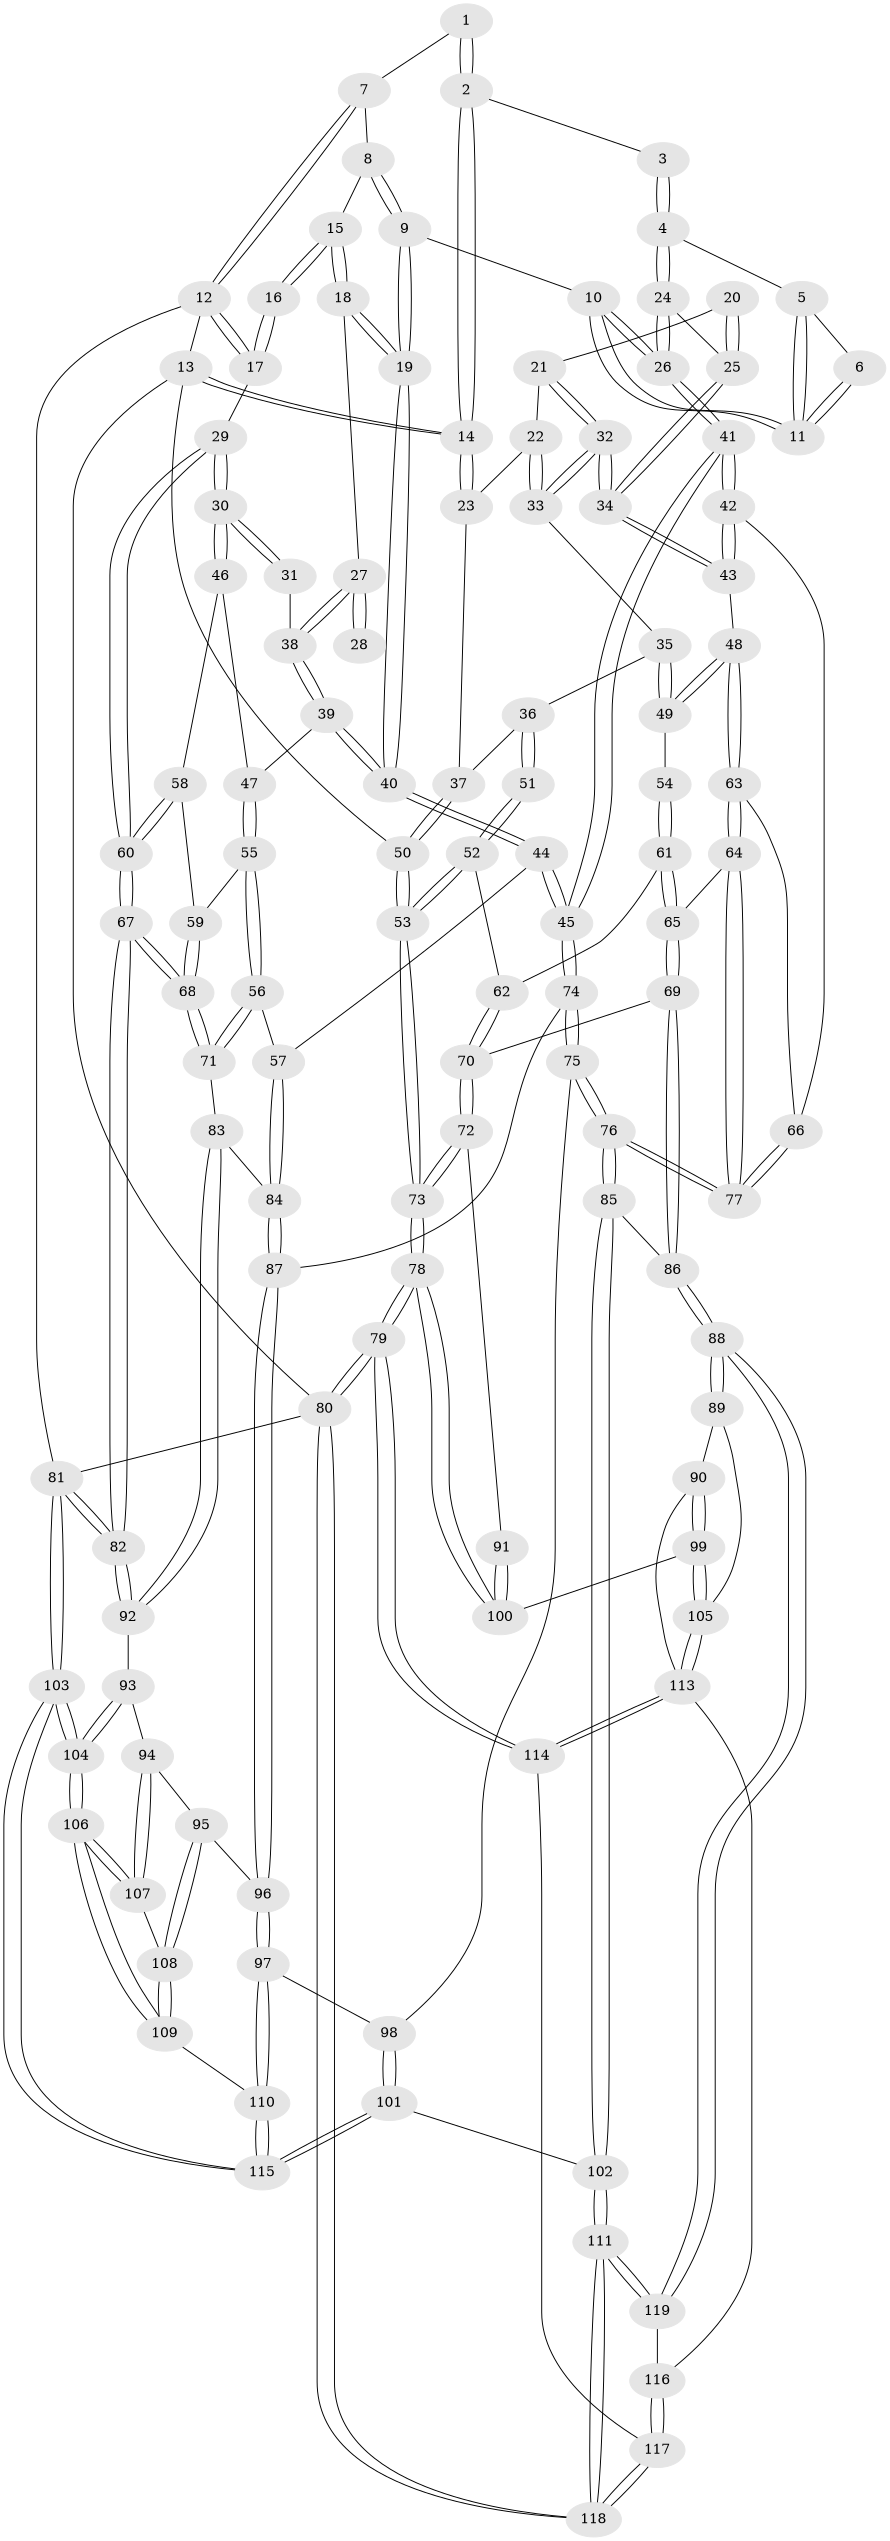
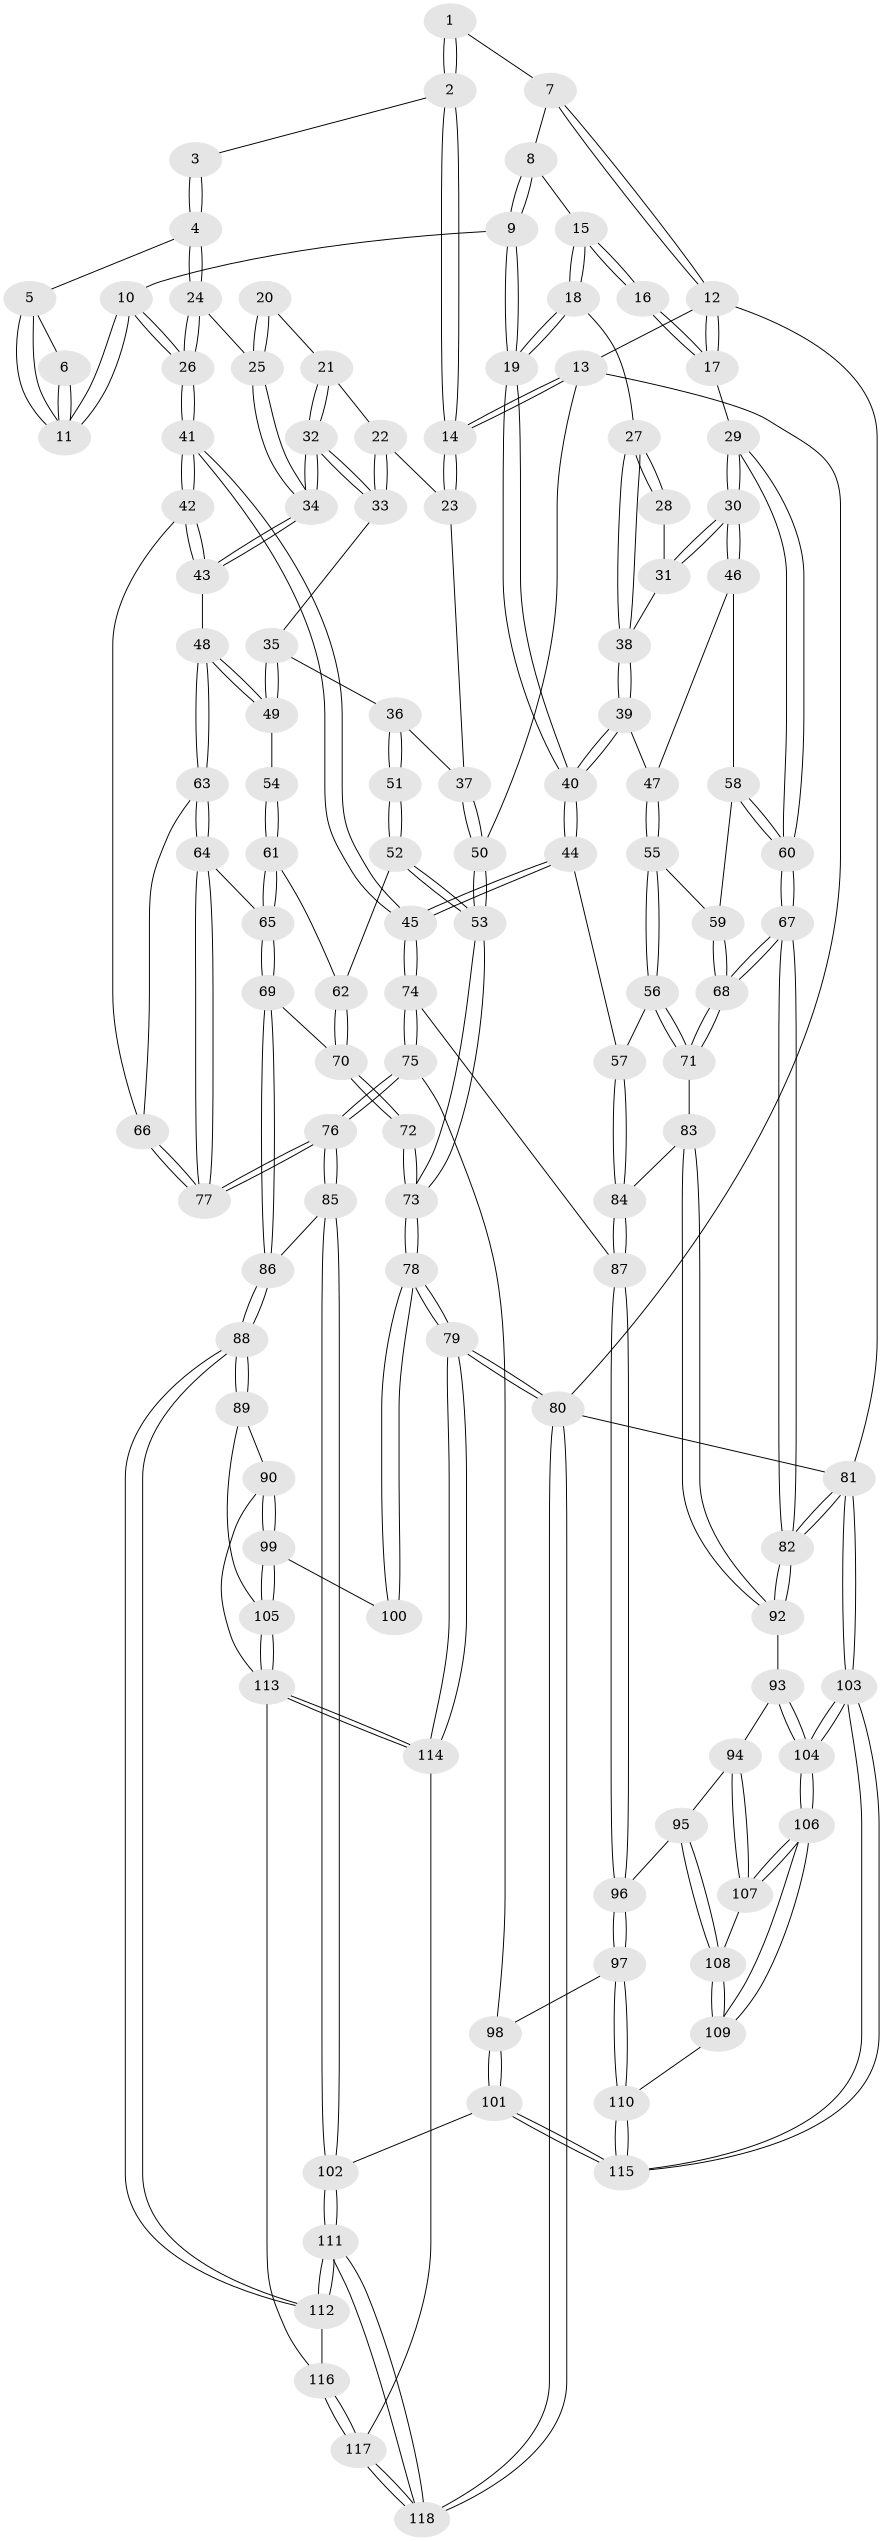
edge "28" -- "31": added
node "91": removed
node "119": label "119" -> "112"
